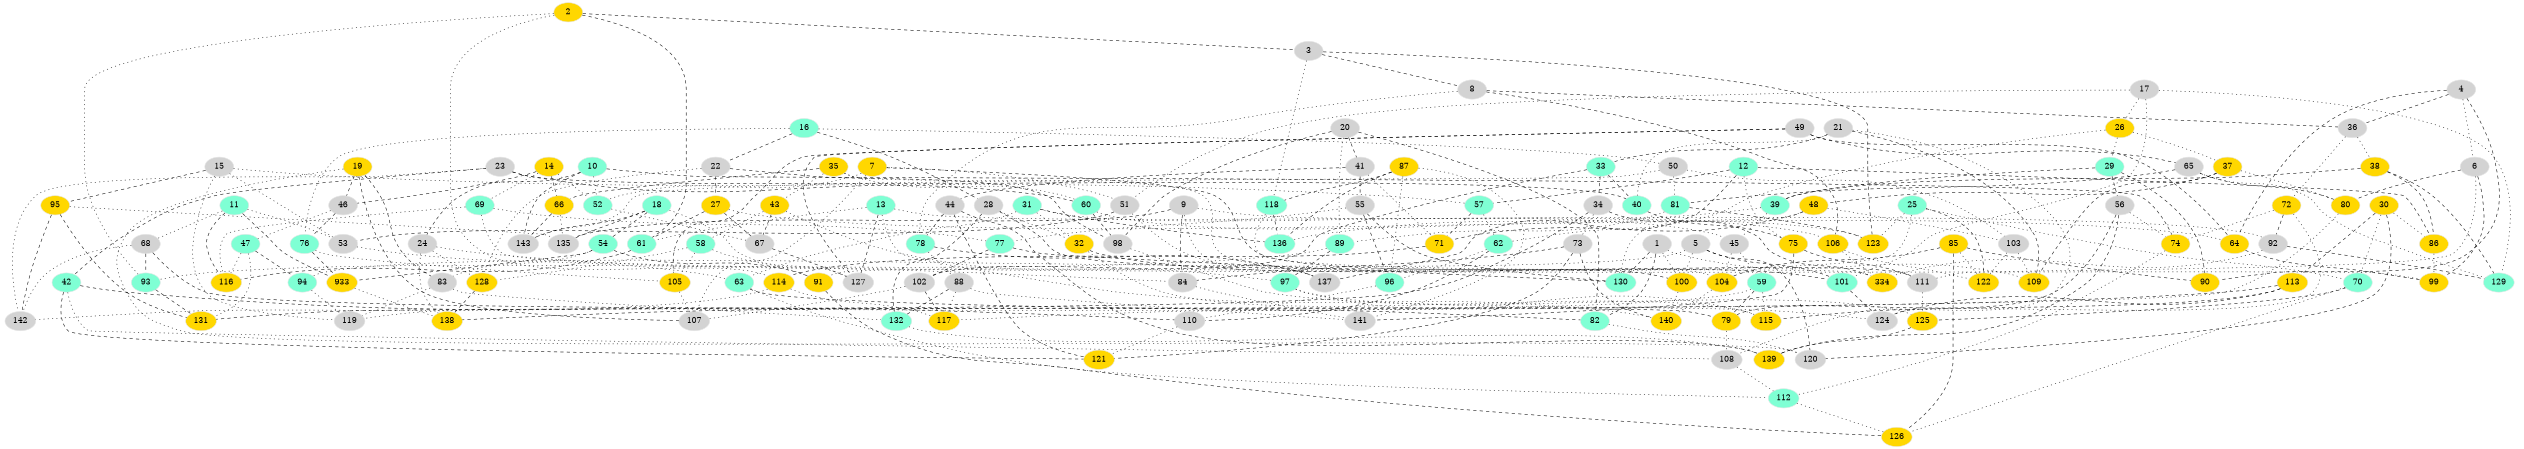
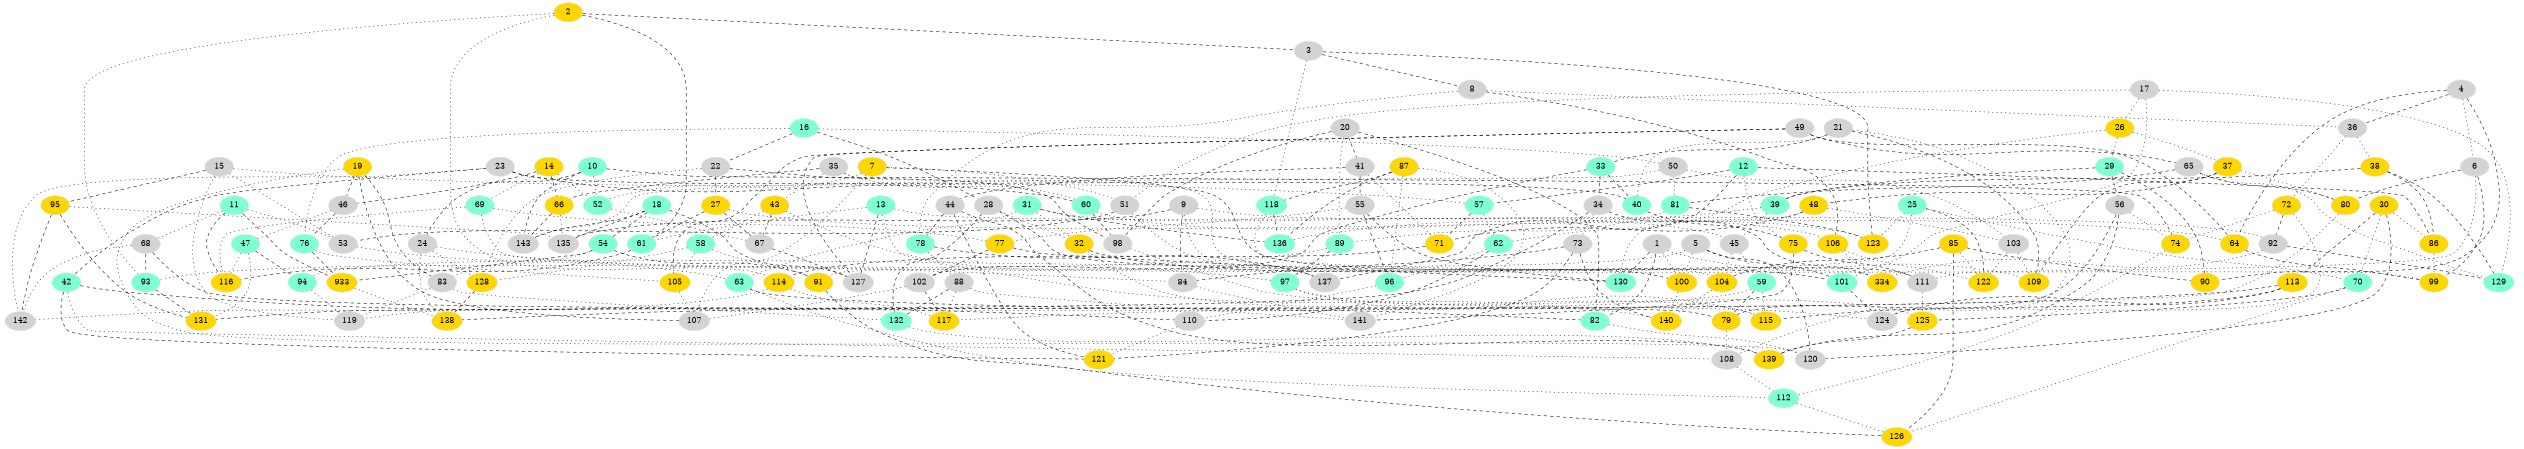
edge "8" -- "36": style dashed -> dotted
node "35": fillcolor gold -> lightgrey
node "77": fillcolor aquamarine -> gold
edge "18" -- "127": style dotted -> dashed
